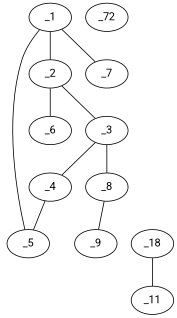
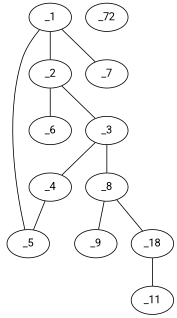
edge "_8" -- "_18": added
